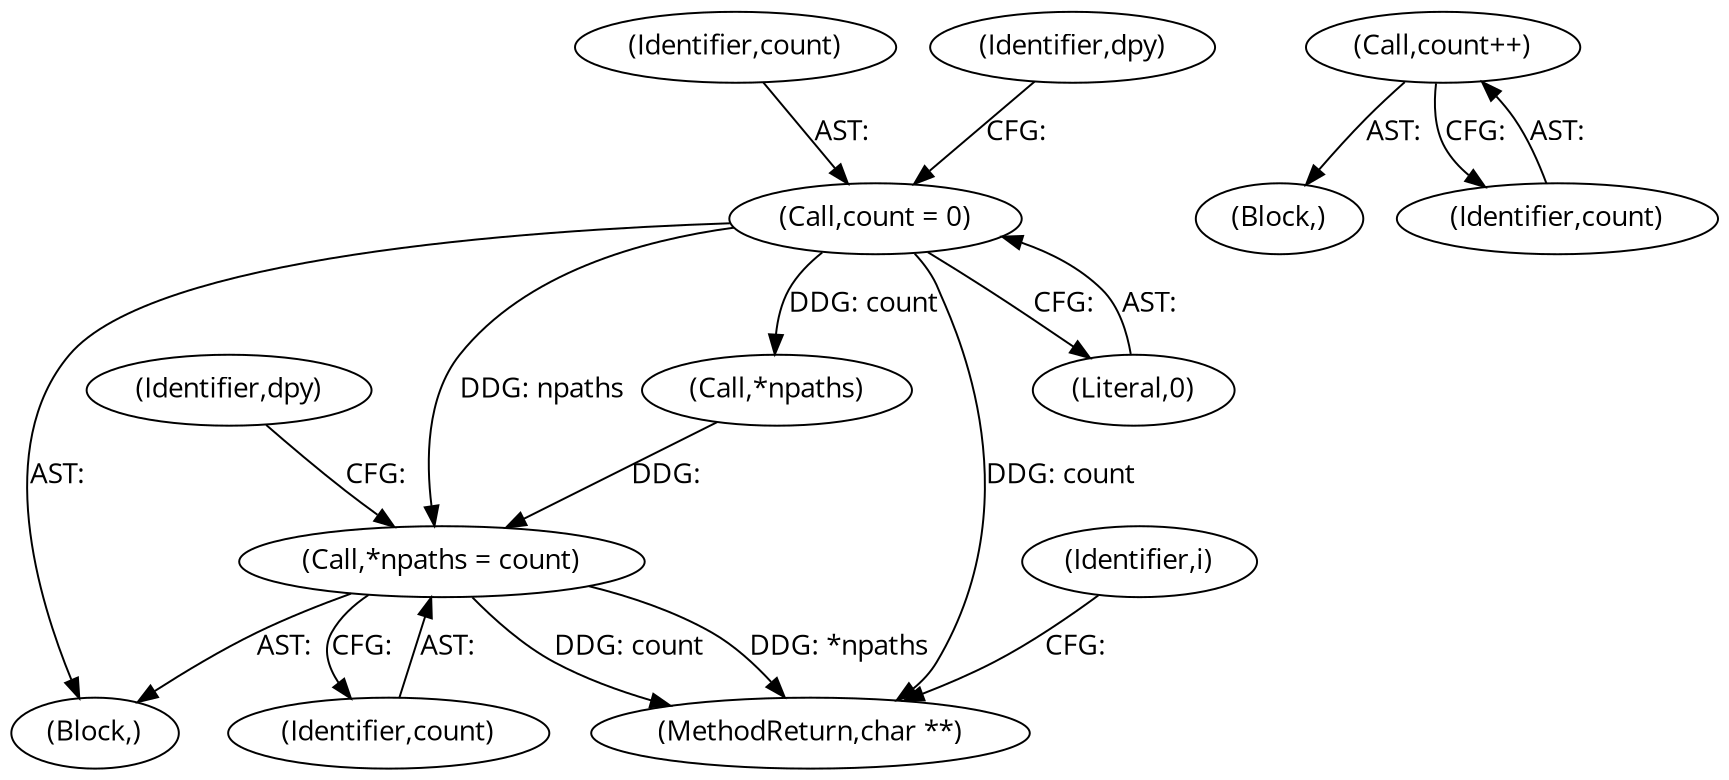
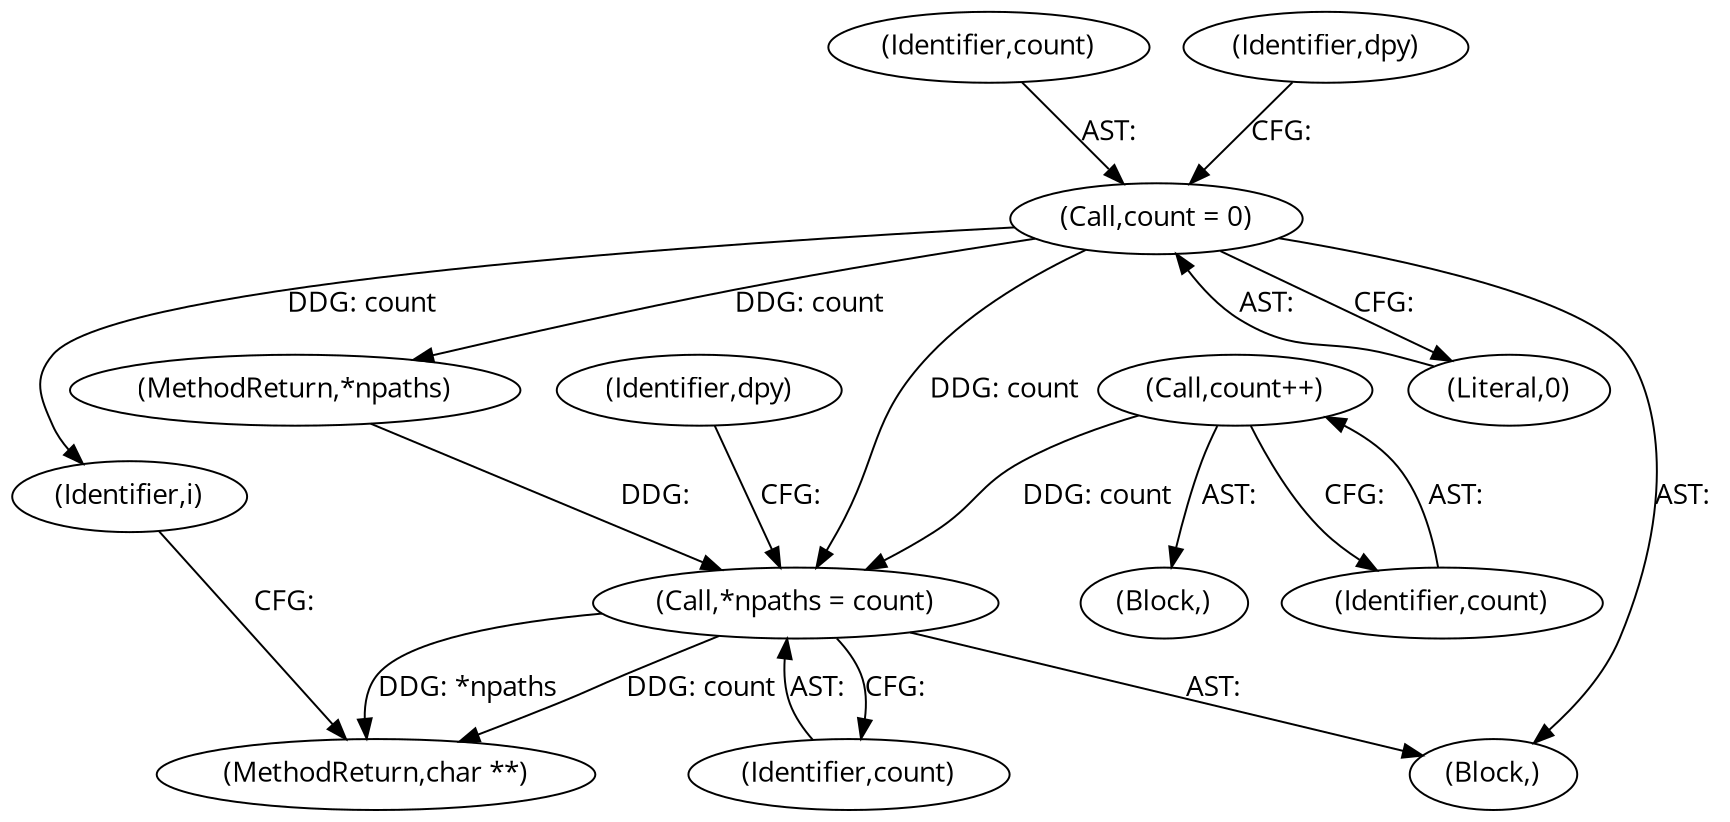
edge "(Call,count = 0)" -> "(Call,*npaths = count)": label "DDG: npaths" -> "DDG: count"
node "(Call,*npaths)": label "(Call,*npaths)" -> "(MethodReturn,*npaths)"
edge "(Call,count = 0)" -> "(MethodReturn,char **)": now "(Call,count = 0)" -> "(Identifier,i)"
edge "(Call,count++)" -> "(Call,*npaths = count)": added, label "DDG: count"
